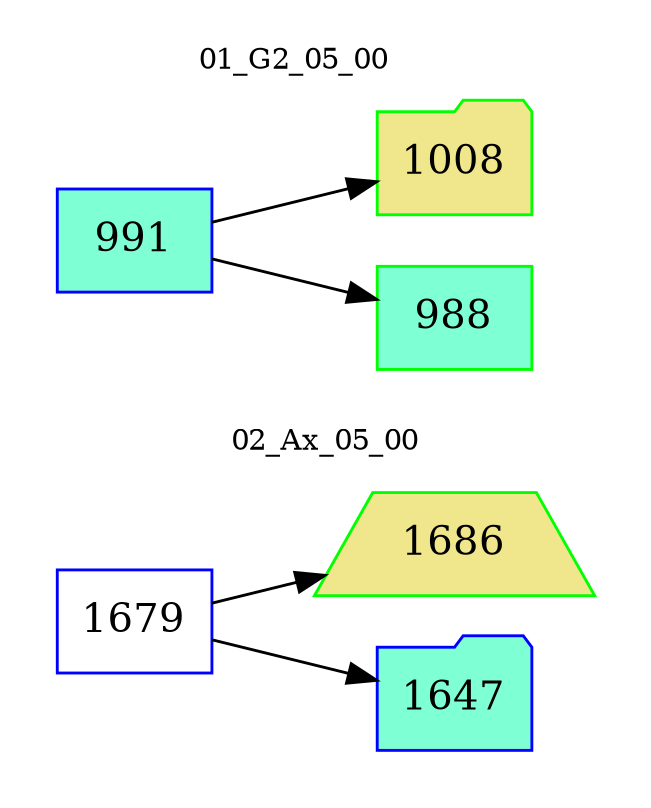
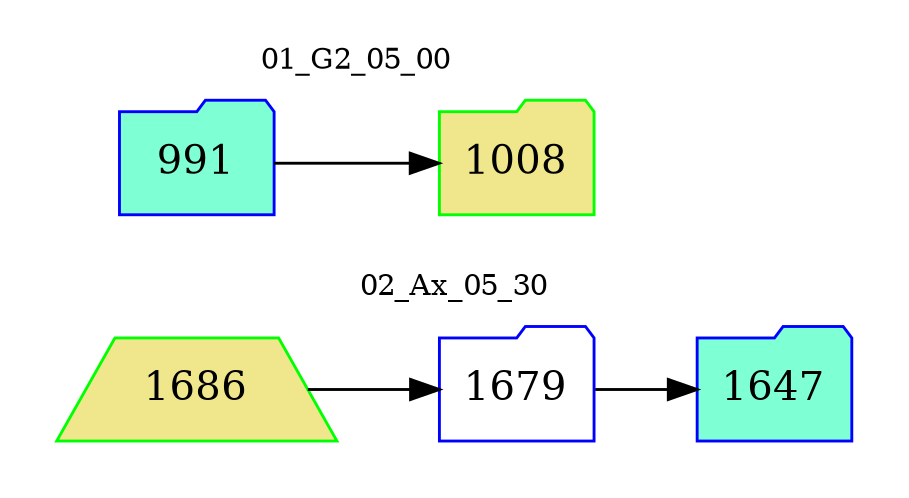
node "991": shape box -> folder
node "988": removed
cluster "02_Ax_05_00": label "02_Ax_05_00" -> "02_Ax_05_30"
edge "1679" -> "1686": reversed
node "1679": shape box -> folder
